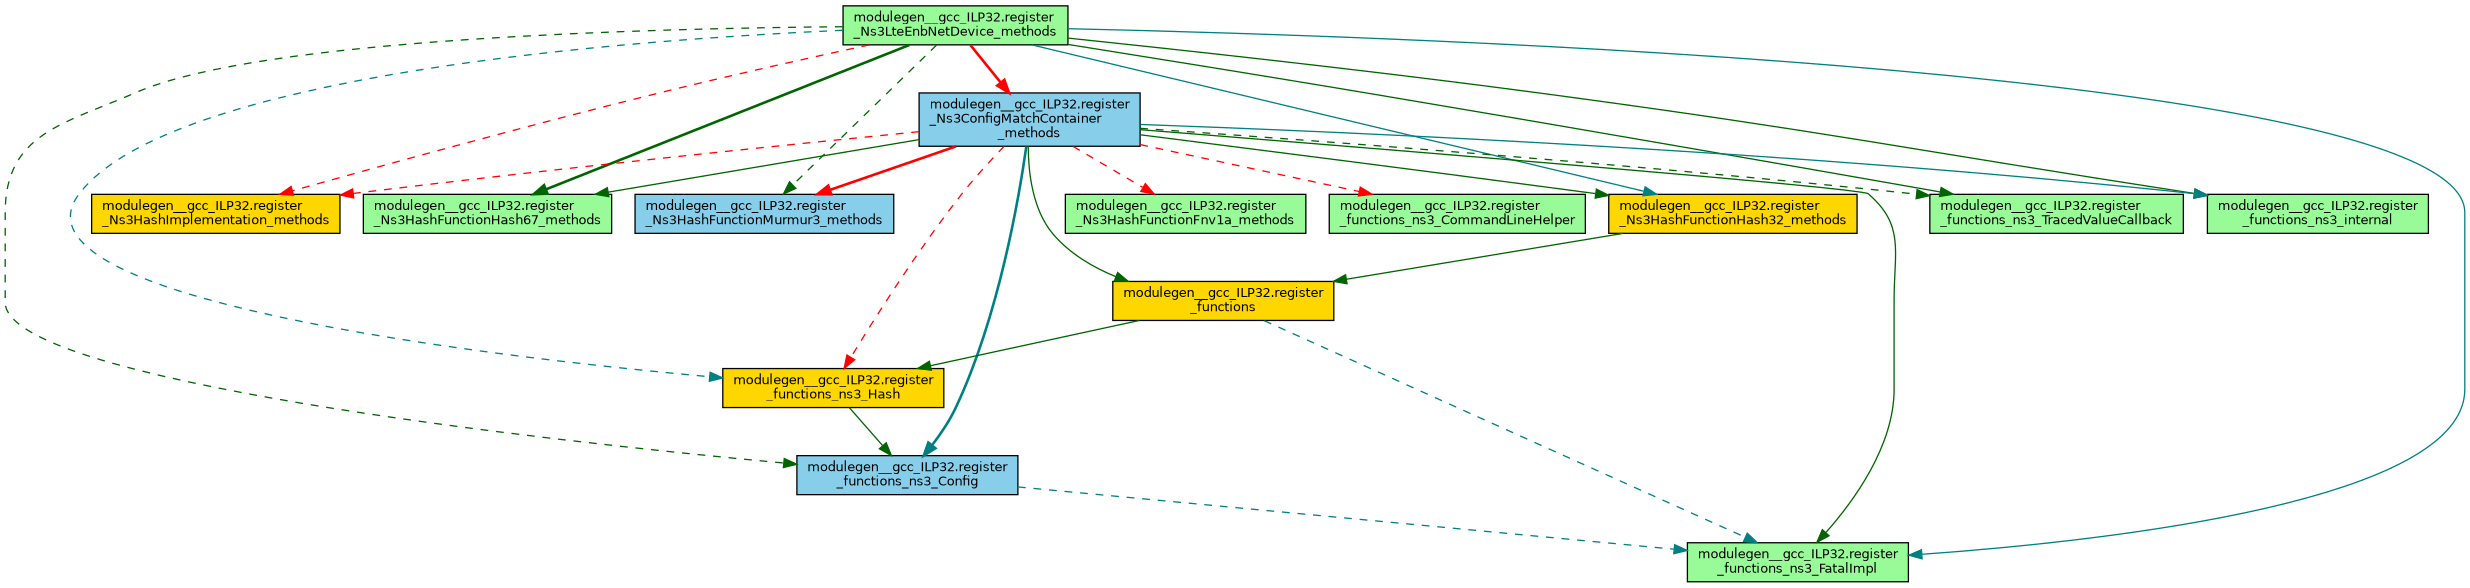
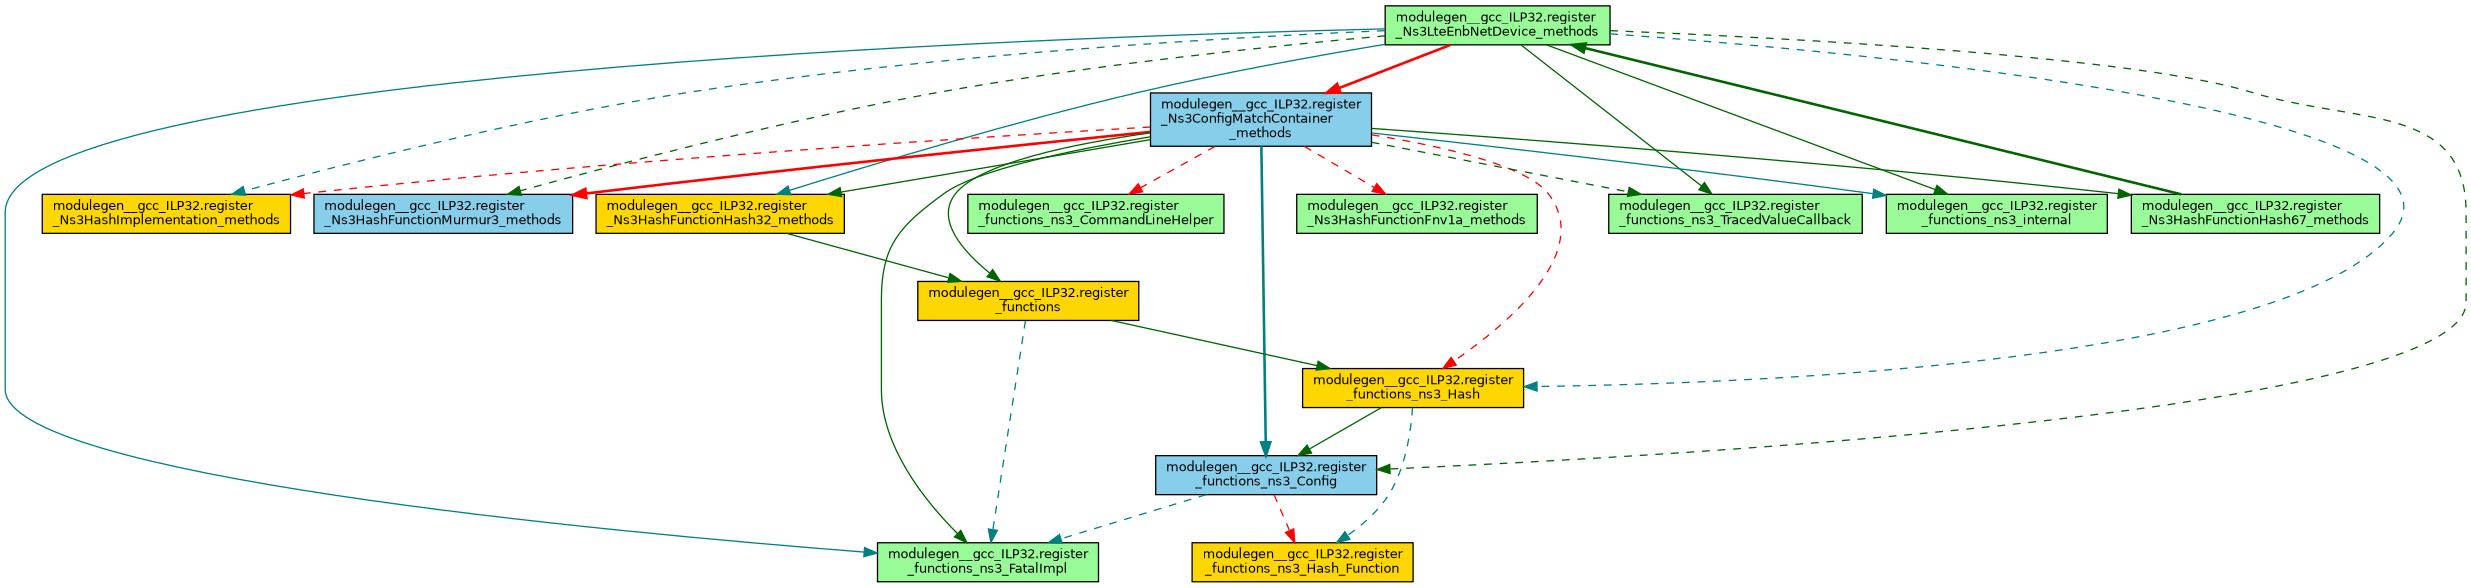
edge "modulegen__gcc_ILP32.register _Ns3LteEnbNetDevice_methods" -> "modulegen__gcc_ILP32.register _Ns3HashImplementation_methods": color red -> teal
edge "modulegen__gcc_ILP32.register _Ns3LteEnbNetDevice_methods" -> "modulegen__gcc_ILP32.register _Ns3HashFunctionHash67_methods": reversed
node "modulegen__gcc_ILP32.register _functions_ns3_Hash_Function": added
